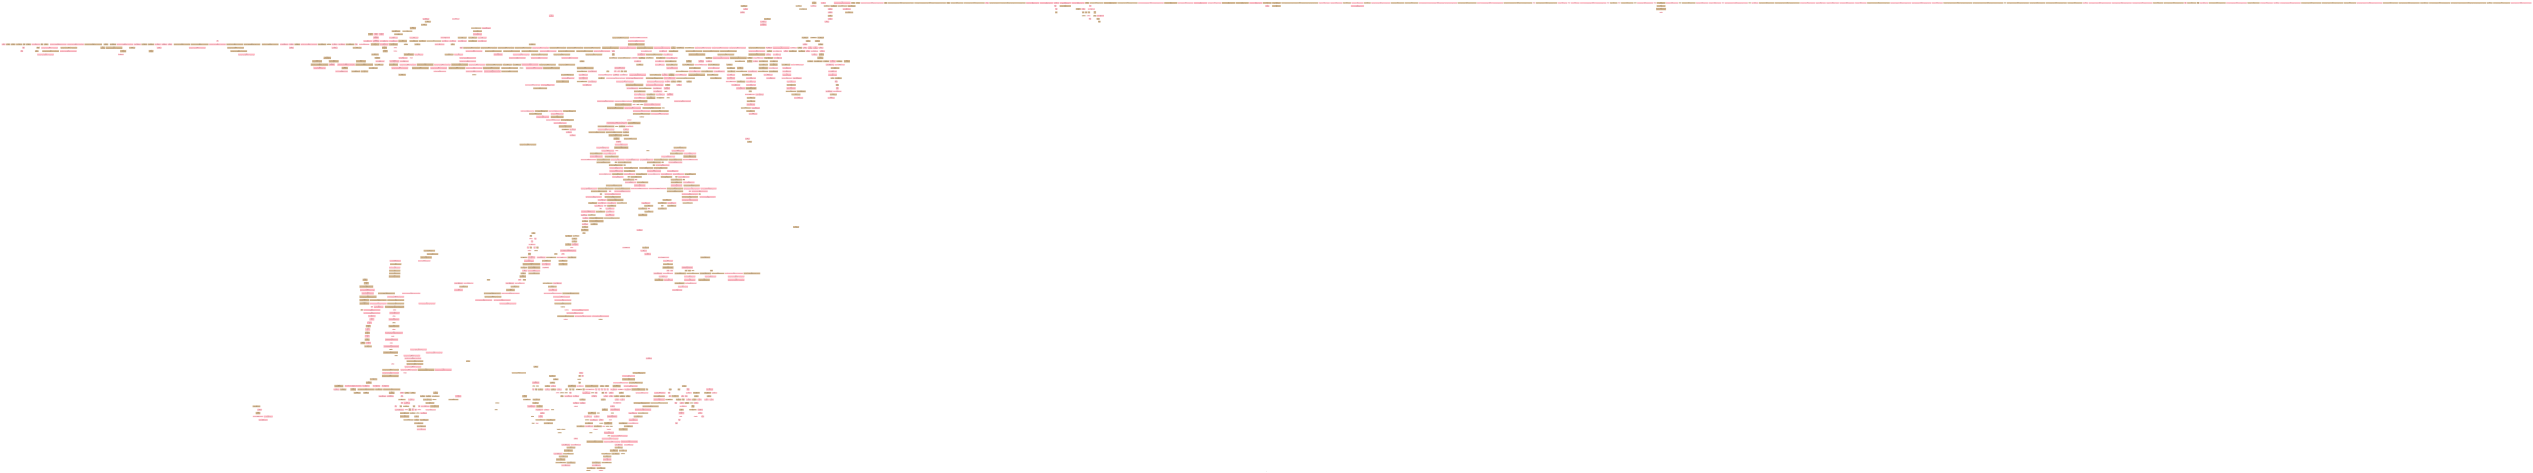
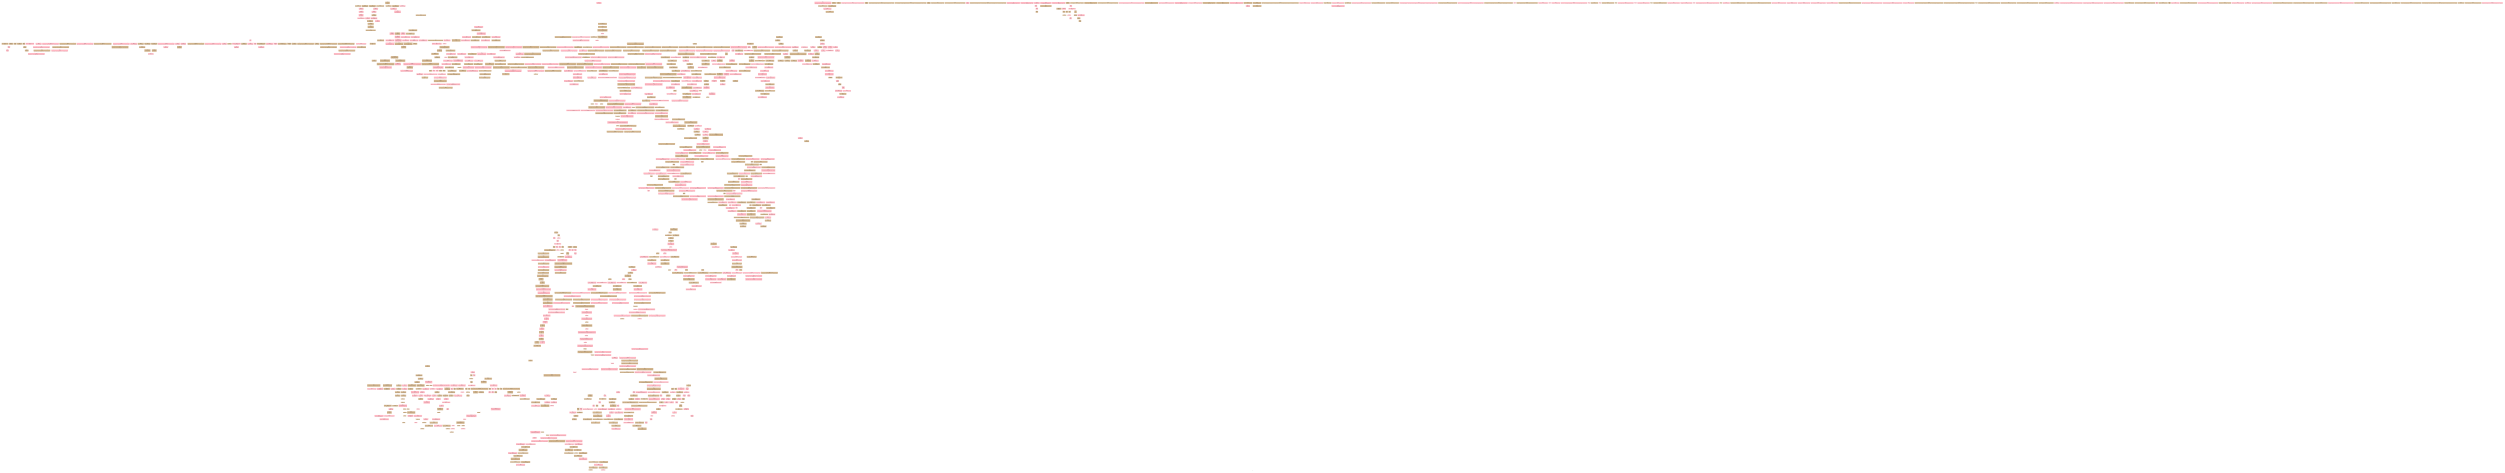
node "NodeID: 369": added
node "NodeID: 2010": removed
